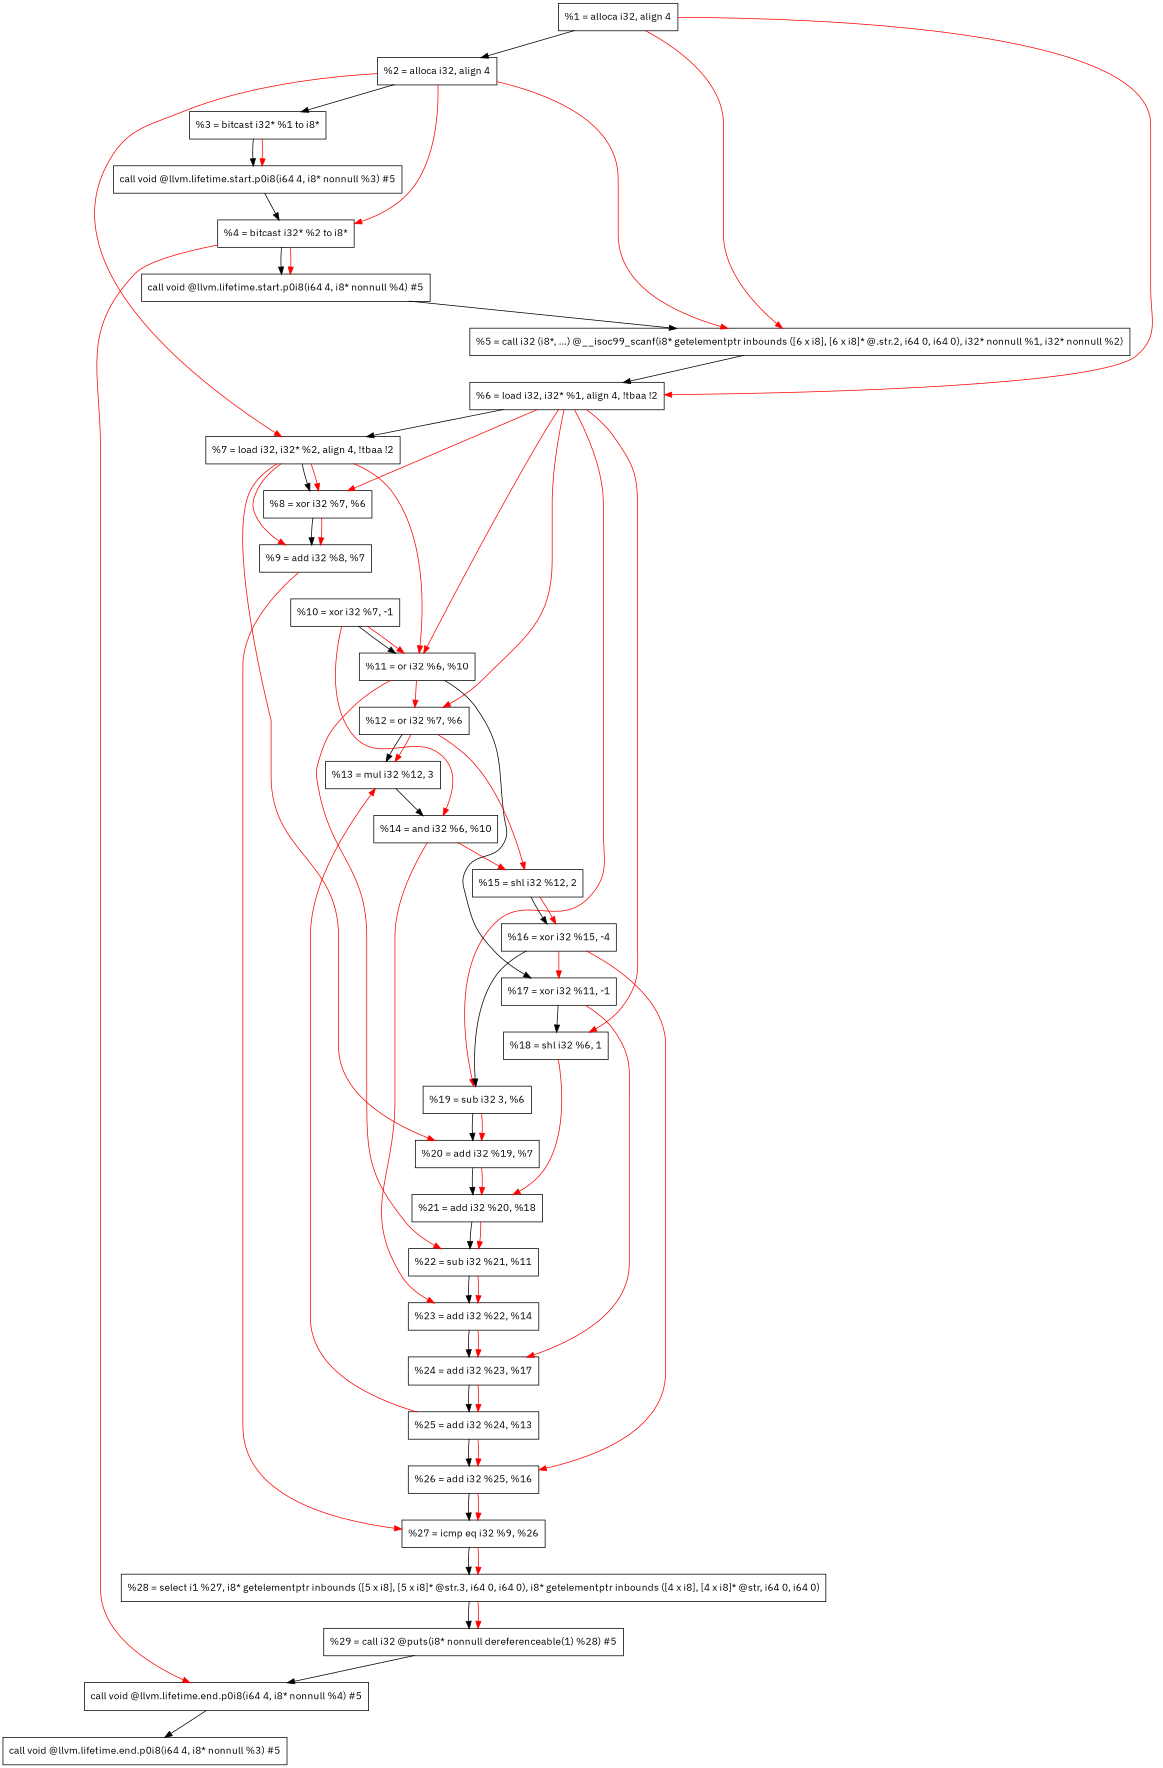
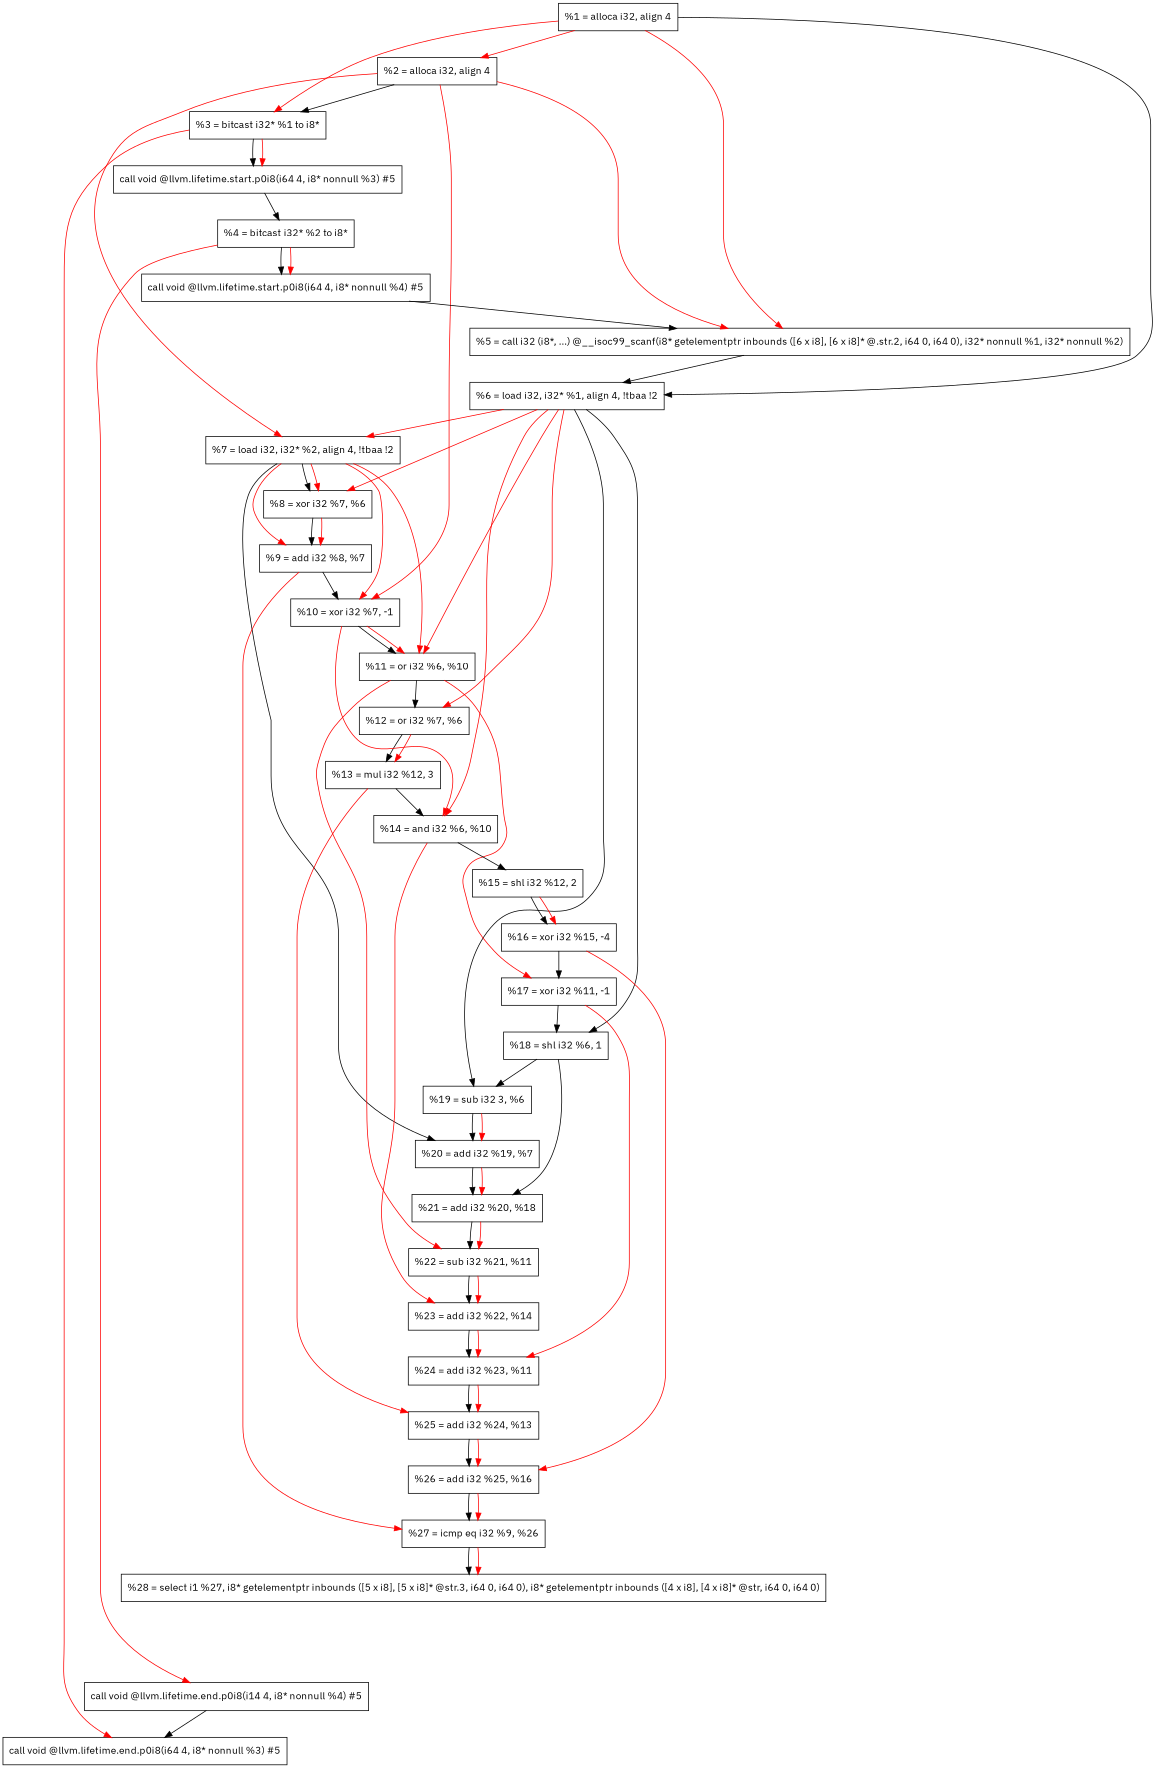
edge "%1 = alloca i32, align 4" -> "%2 = alloca i32, align 4": color black -> red
edge "%1 = alloca i32, align 4" -> "%3 = bitcast i32* %1 to i8*": added
edge "%2 = alloca i32, align 4" -> "%4 = bitcast i32* %2 to i8*": now "%2 = alloca i32, align 4" -> "%10 = xor i32 %7, -1"
edge "%1 = alloca i32, align 4" -> "%6 = load i32, i32* %1, align 4, !tbaa !2": color red -> black
edge "%6 = load i32, i32* %1, align 4, !tbaa !2" -> "%7 = load i32, i32* %2, align 4, !tbaa !2": color black -> red
edge "%7 = load i32, i32* %2, align 4, !tbaa !2" -> "%10 = xor i32 %7, -1": added
edge "%9 = add i32 %8, %7" -> "%10 = xor i32 %7, -1": added
edge "%6 = load i32, i32* %1, align 4, !tbaa !2" -> "%14 = and i32 %6, %10": added
edge "%11 = or i32 %6, %10" -> "%12 = or i32 %7, %6": color red -> black
edge "%6 = load i32, i32* %1, align 4, !tbaa !2" -> "%18 = shl i32 %6, 1": color red -> black
edge "%6 = load i32, i32* %1, align 4, !tbaa !2" -> "%19 = sub i32 3, %6": color red -> black
edge "%12 = or i32 %7, %6" -> "%15 = shl i32 %12, 2": removed
edge "%7 = load i32, i32* %2, align 4, !tbaa !2" -> "%20 = add i32 %19, %7": color red -> black
edge "%11 = or i32 %6, %10" -> "%17 = xor i32 %11, -1": color black -> red
edge "%14 = and i32 %6, %10" -> "%15 = shl i32 %12, 2": color red -> black
edge "%3 = bitcast i32* %1 to i8*" -> "call void @llvm.lifetime.end.p0i8(i64 4, i8* nonnull %3) #5": added
edge "%16 = xor i32 %15, -4" -> "%17 = xor i32 %11, -1": color red -> black
edge "%16 = xor i32 %15, -4" -> "%19 = sub i32 3, %6": now "%18 = shl i32 %6, 1" -> "%19 = sub i32 3, %6"
edge "%25 = add i32 %24, %13" -> "%13 = mul i32 %12, 3": reversed
edge "%18 = shl i32 %6, 1" -> "%21 = add i32 %20, %18": color red -> black
node "%24 = add i32 %23, %17": label "%24 = add i32 %23, %17" -> "%24 = add i32 %23, %11"
node "%29 = call i32 @puts(i8* nonnull dereferenceable(1) %28) #5": removed
node "call void @llvm.lifetime.end.p0i8(i64 4, i8* nonnull %4) #5": label "call void @llvm.lifetime.end.p0i8(i64 4, i8* nonnull %4) #5" -> "call void @llvm.lifetime.end.p0i8(i14 4, i8* nonnull %4) #5"
